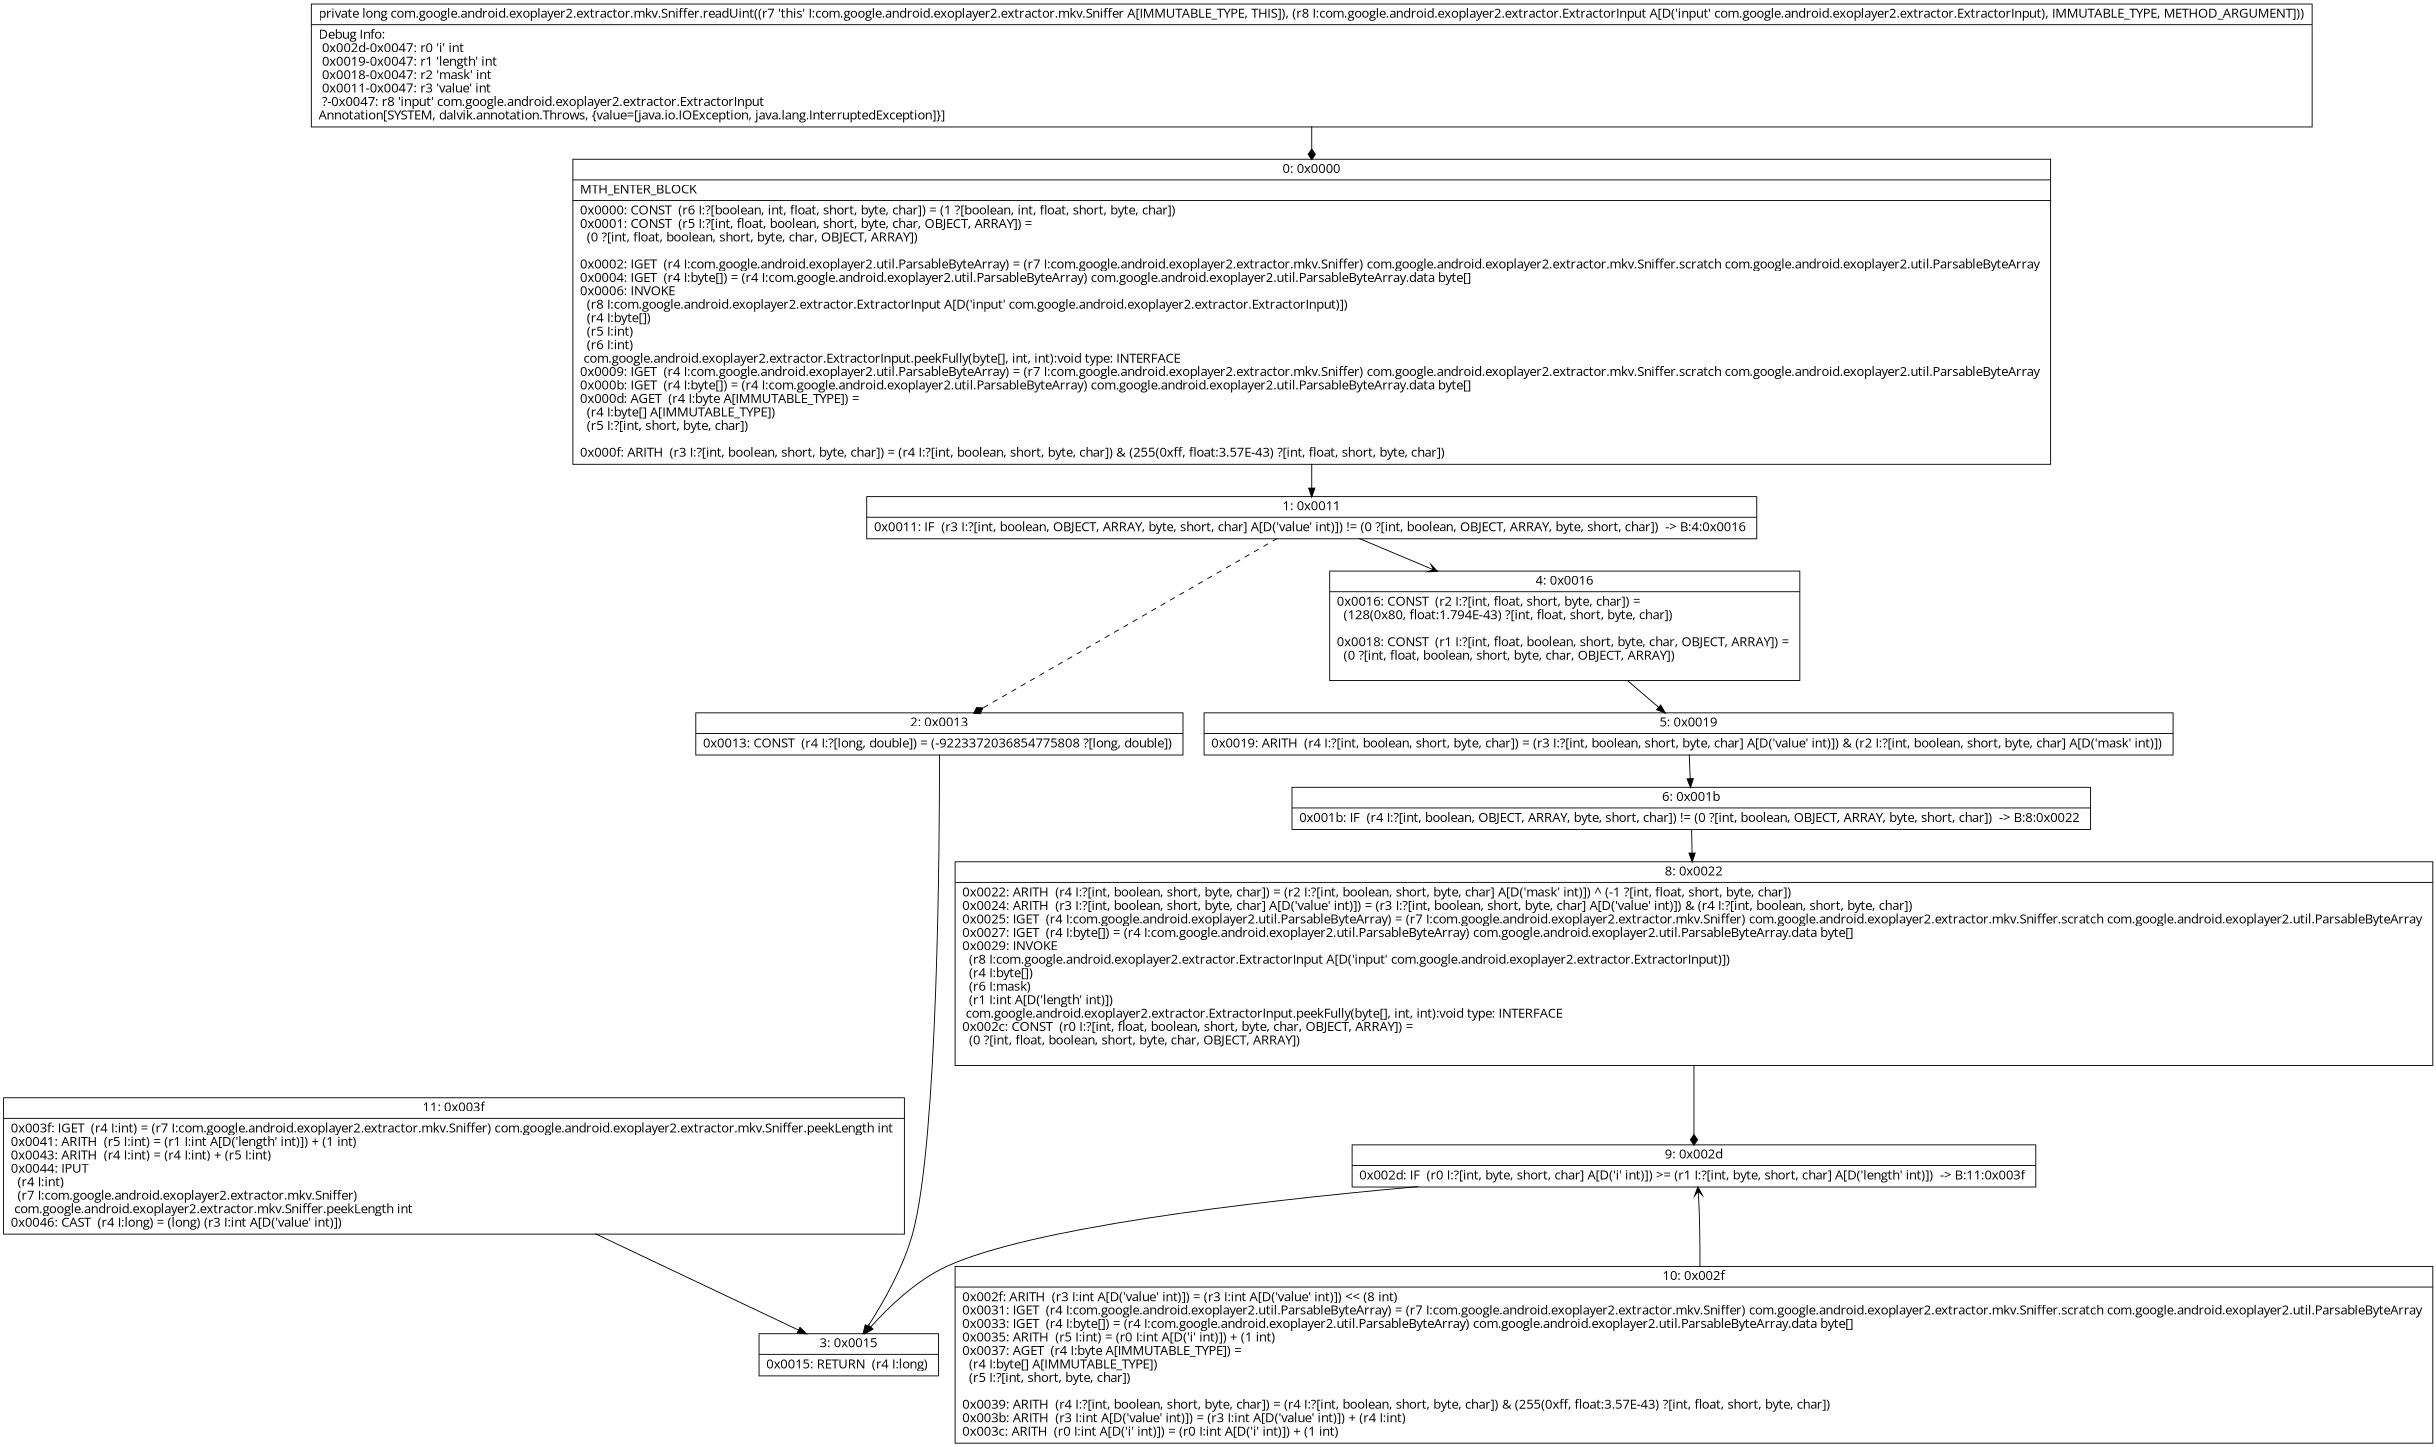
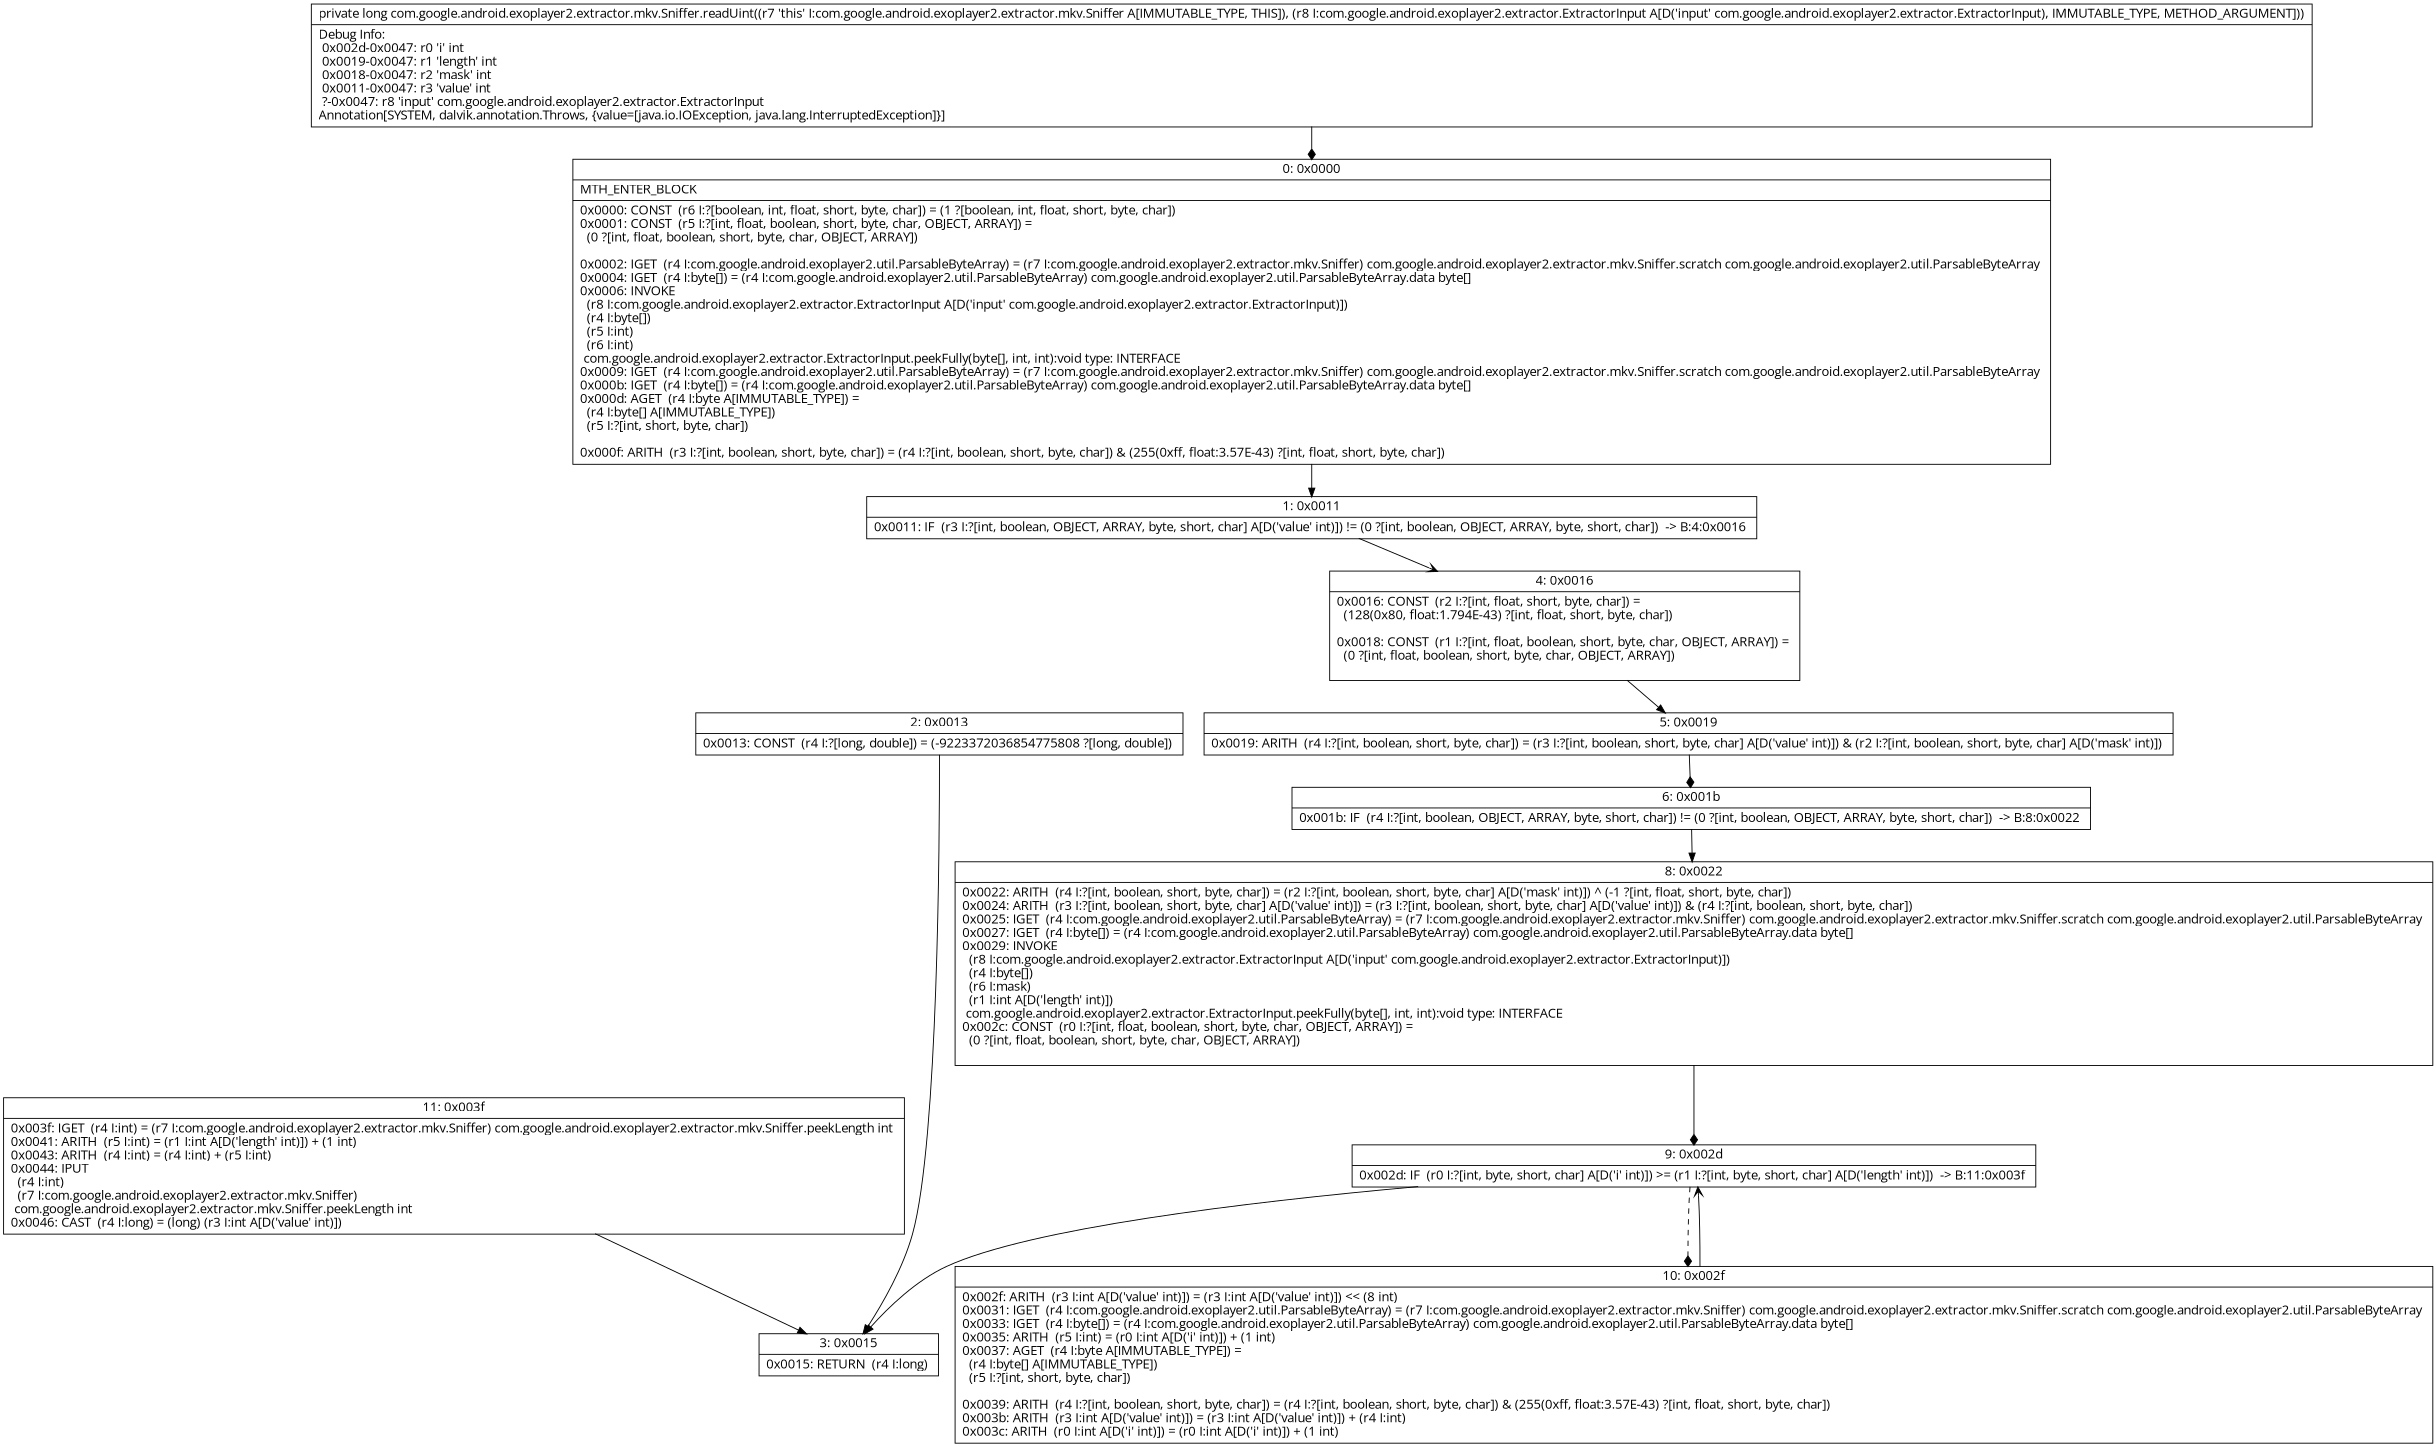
edge "1: 0x0011" -> "2: 0x0013": removed
edge "5: 0x0019" -> "6: 0x001b": arrowhead normal -> diamond
edge "9: 0x002d" -> "10: 0x002f": added
